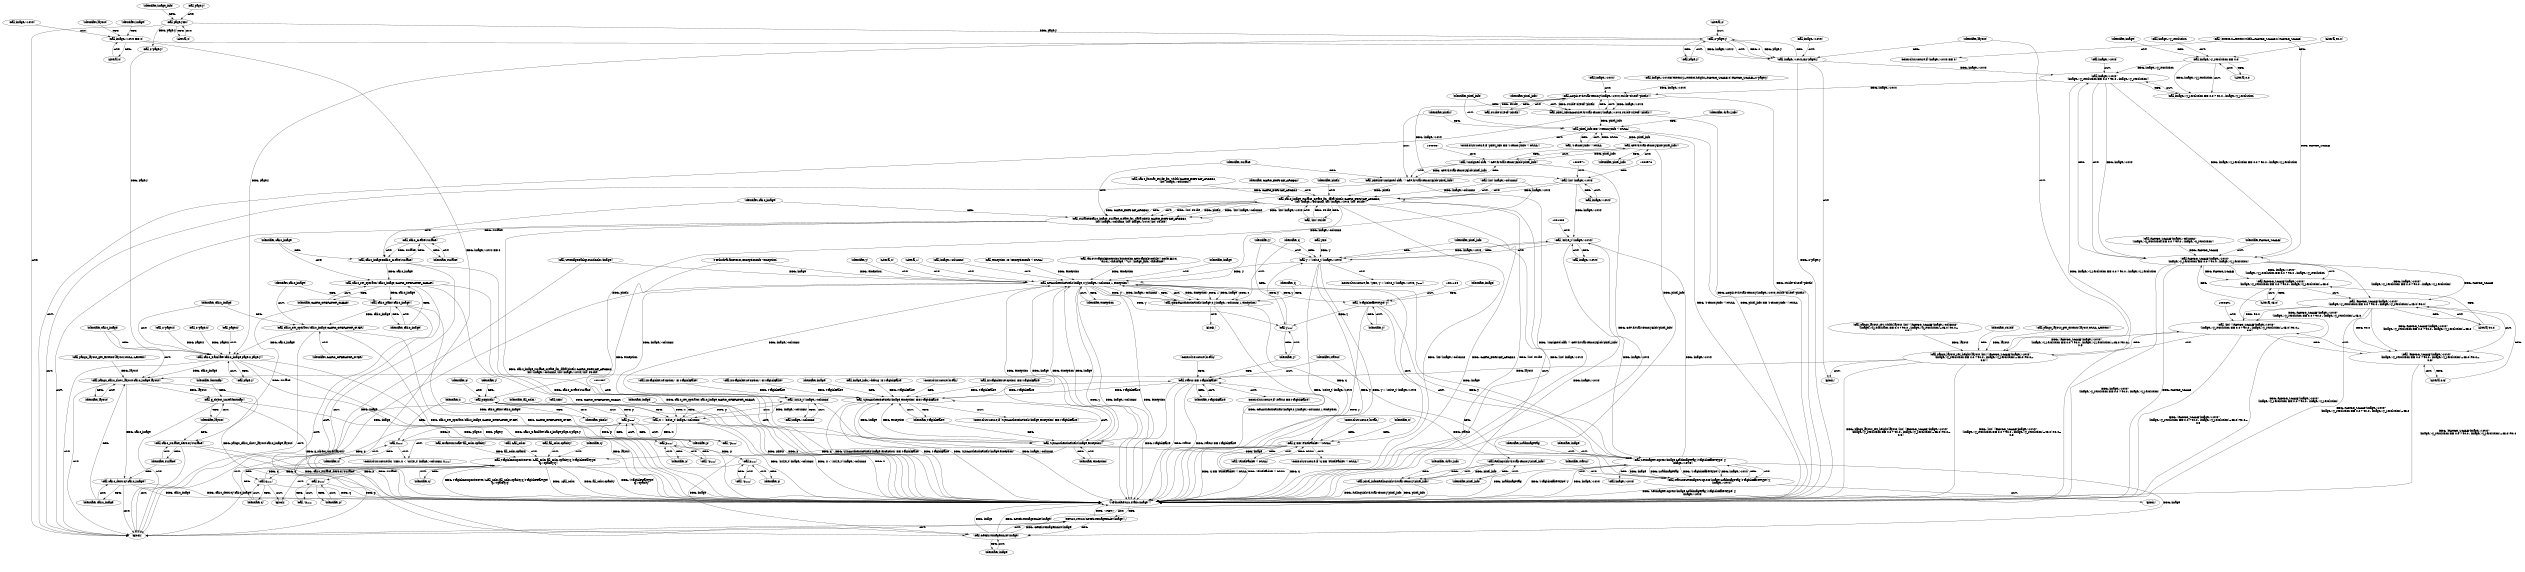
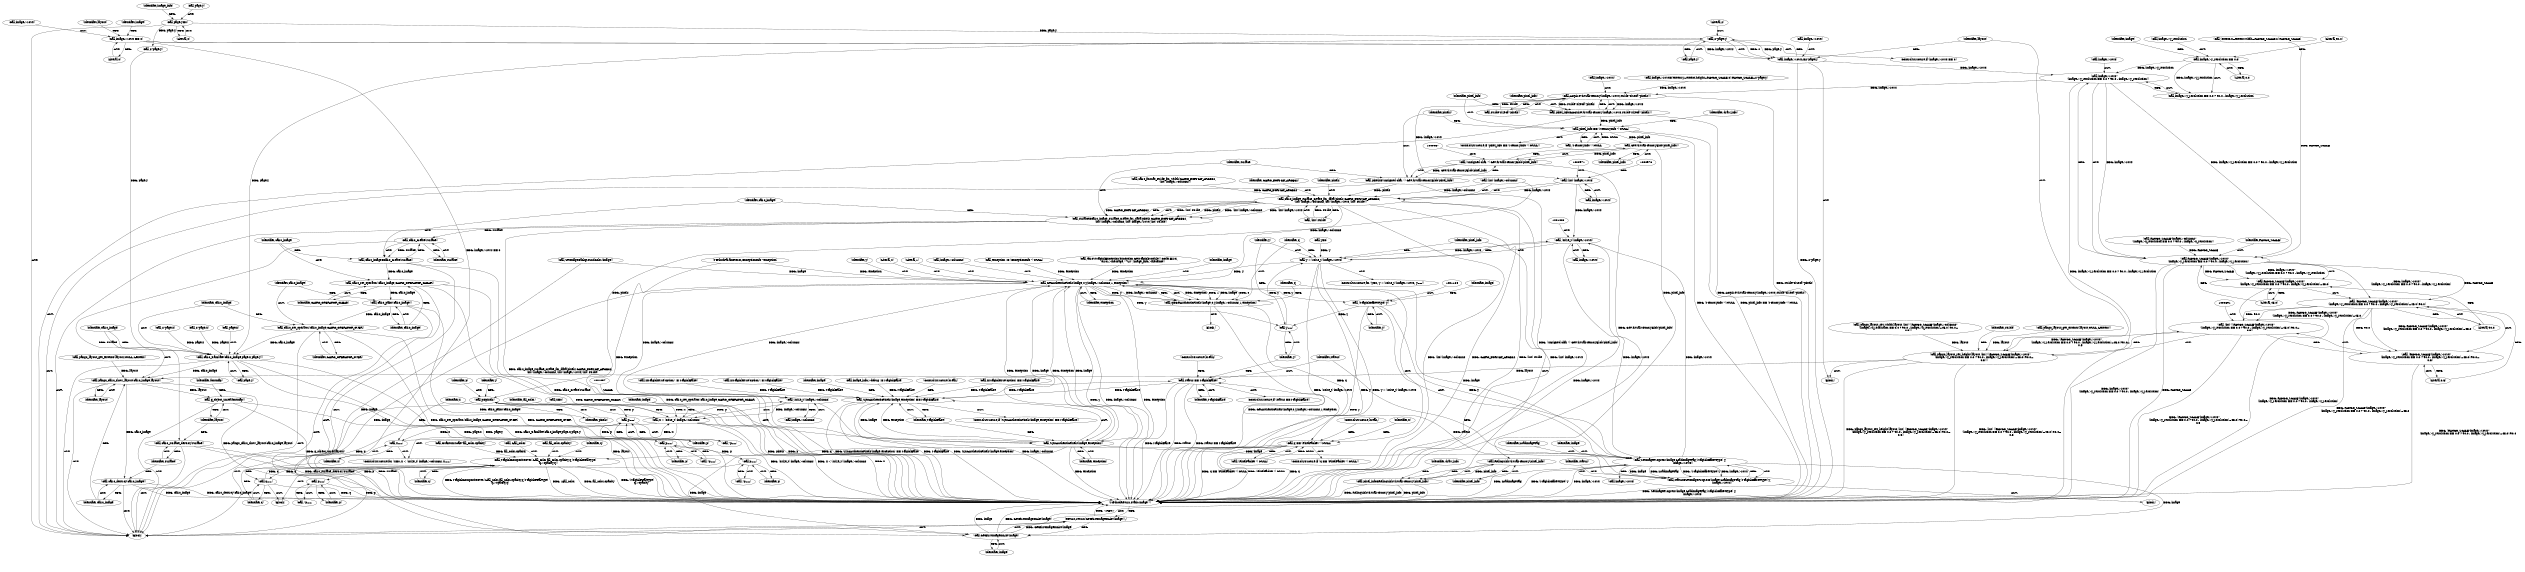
edge "(Call,(extent.x+extent.width+PANGO_SCALE/2)/PANGO_SCALE)" -> "(ControlStructure,if (image->rows == 0))": now "(Call,image->rows == 0)" -> "(ControlStructure,if (image->rows == 0))"
edge "(Call,cairo_set_operator(cairo_image,CAIRO_OPERATOR_OVER))" -> "(Identifier,CAIRO_OPERATOR_OVER)": added, label "CFG:"
edge "(Identifier,CAIRO_OPERATOR_CLEAR)" -> "(Call,cairo_surface_destroy(surface))": now "(Call,cairo_create(surface))" -> "(Call,cairo_surface_destroy(surface))"
edge "1001057" -> "(Call,(ssize_t) image->columns)": label "AST: " -> "SCALE: "
edge "(Call,pixel_info=RelinquishVirtualMemory(pixel_info))" -> "(Call,RelinquishVirtualMemory(pixel_info))": label "DDG: " -> "CFG: "
edge "(Call,SyncAuthenticPixels(image,exception))" -> "(MethodReturn,static Image *)": added, label "DDG: exception"
